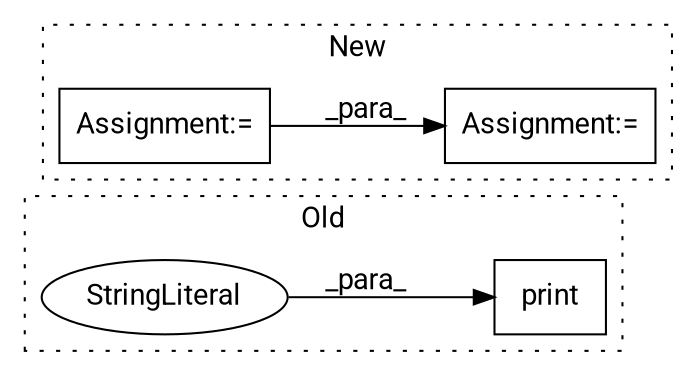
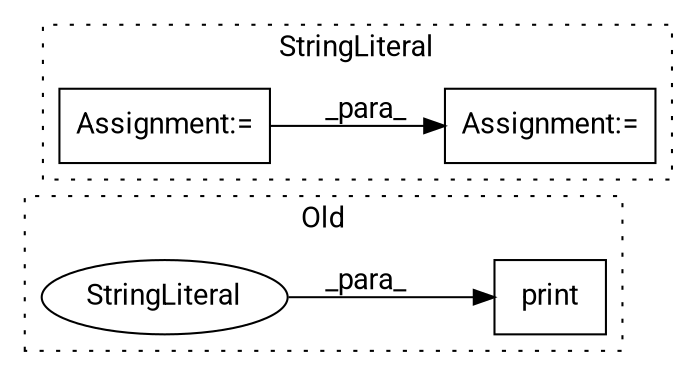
cluster "New": label "New" -> "StringLiteral"
